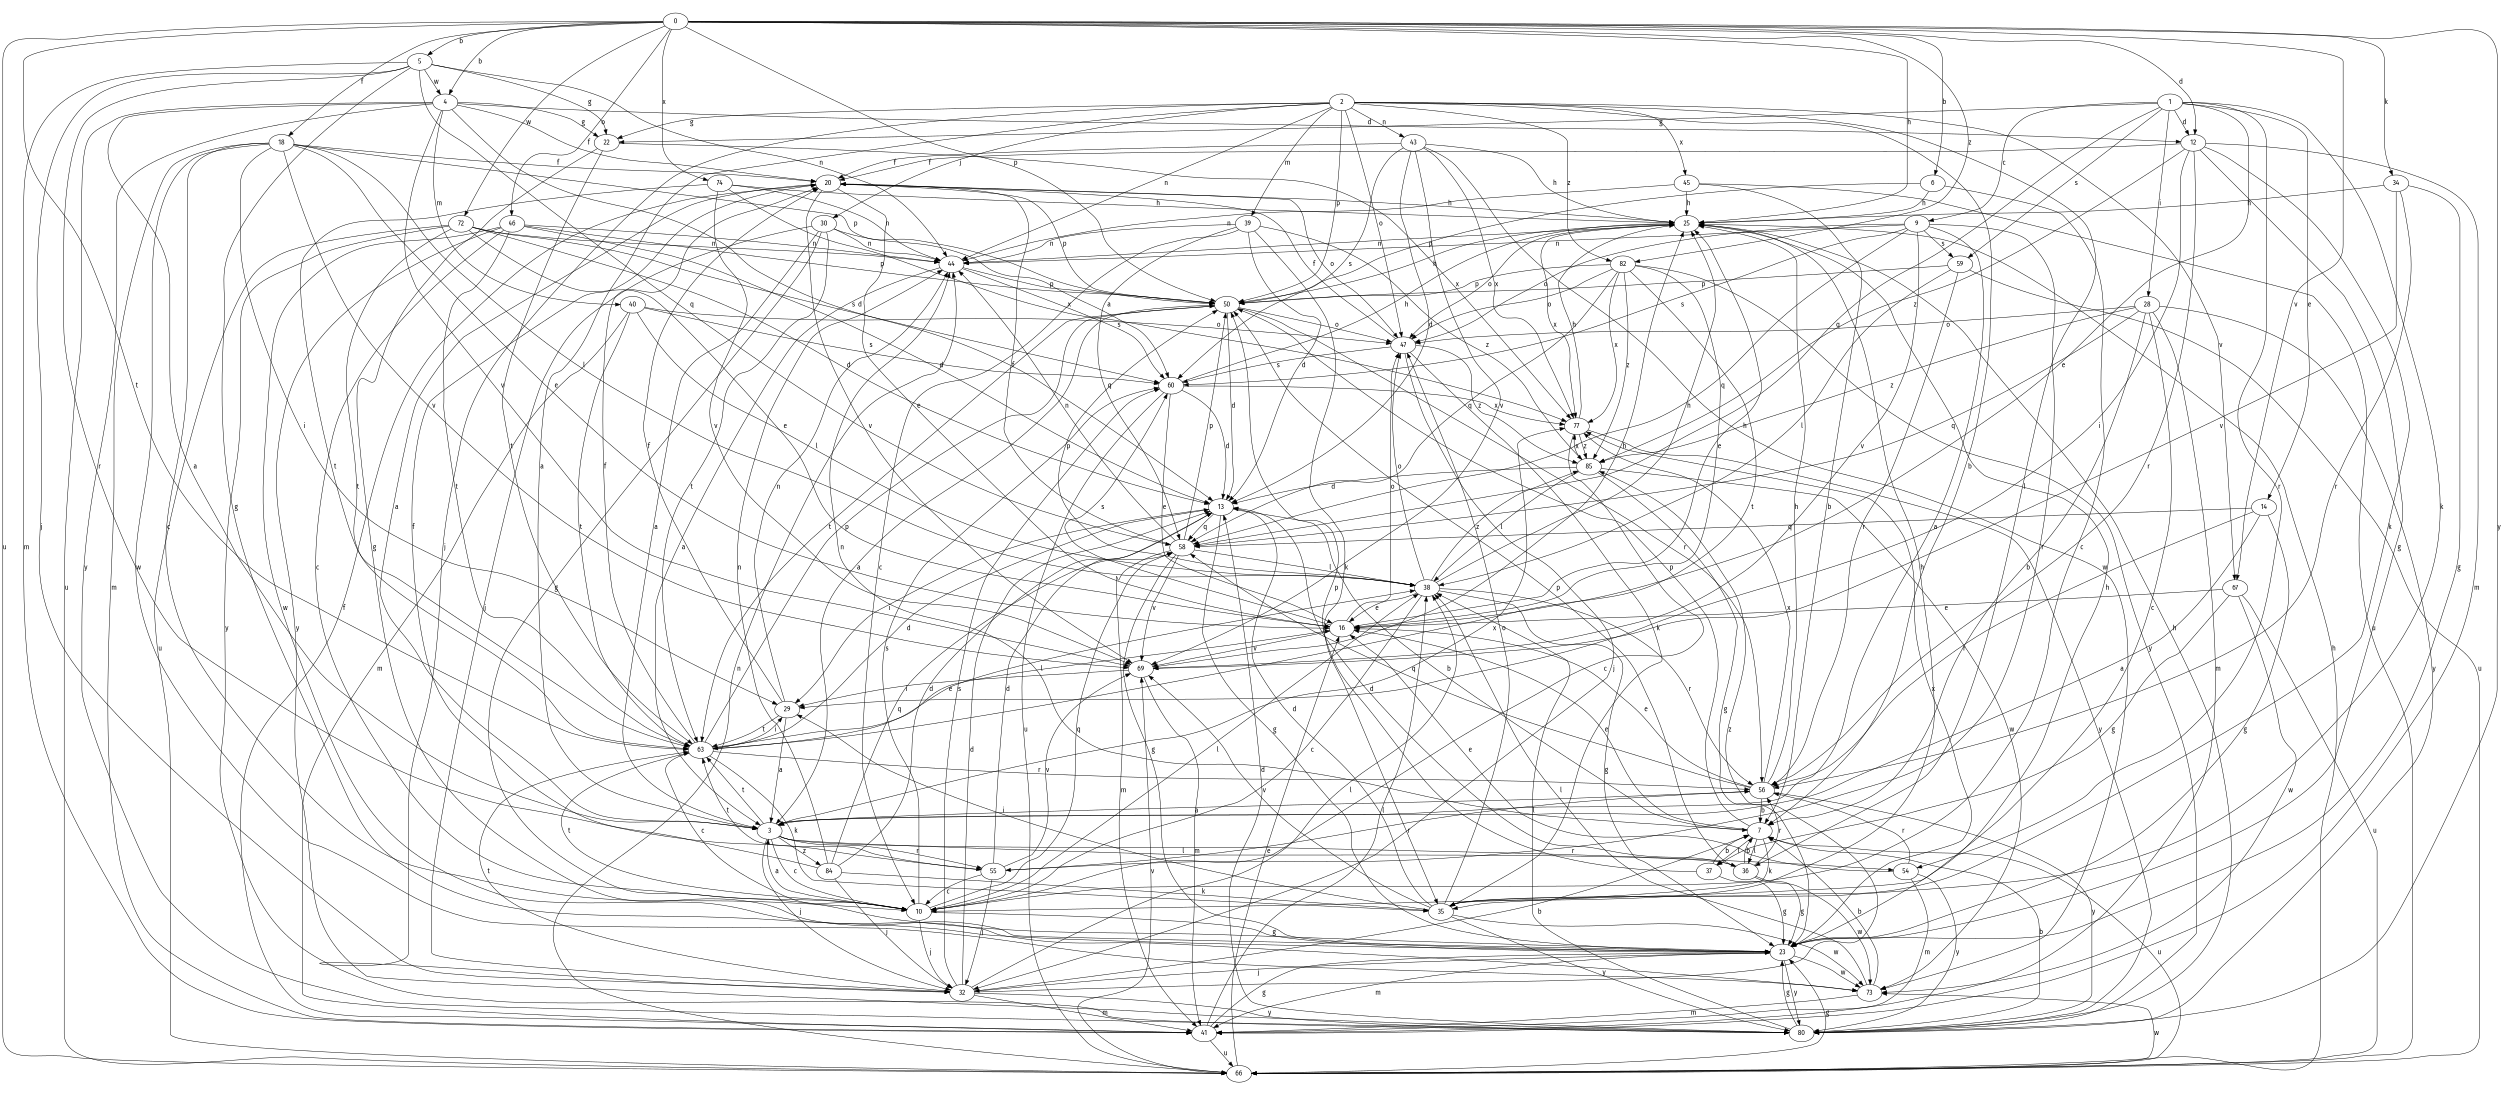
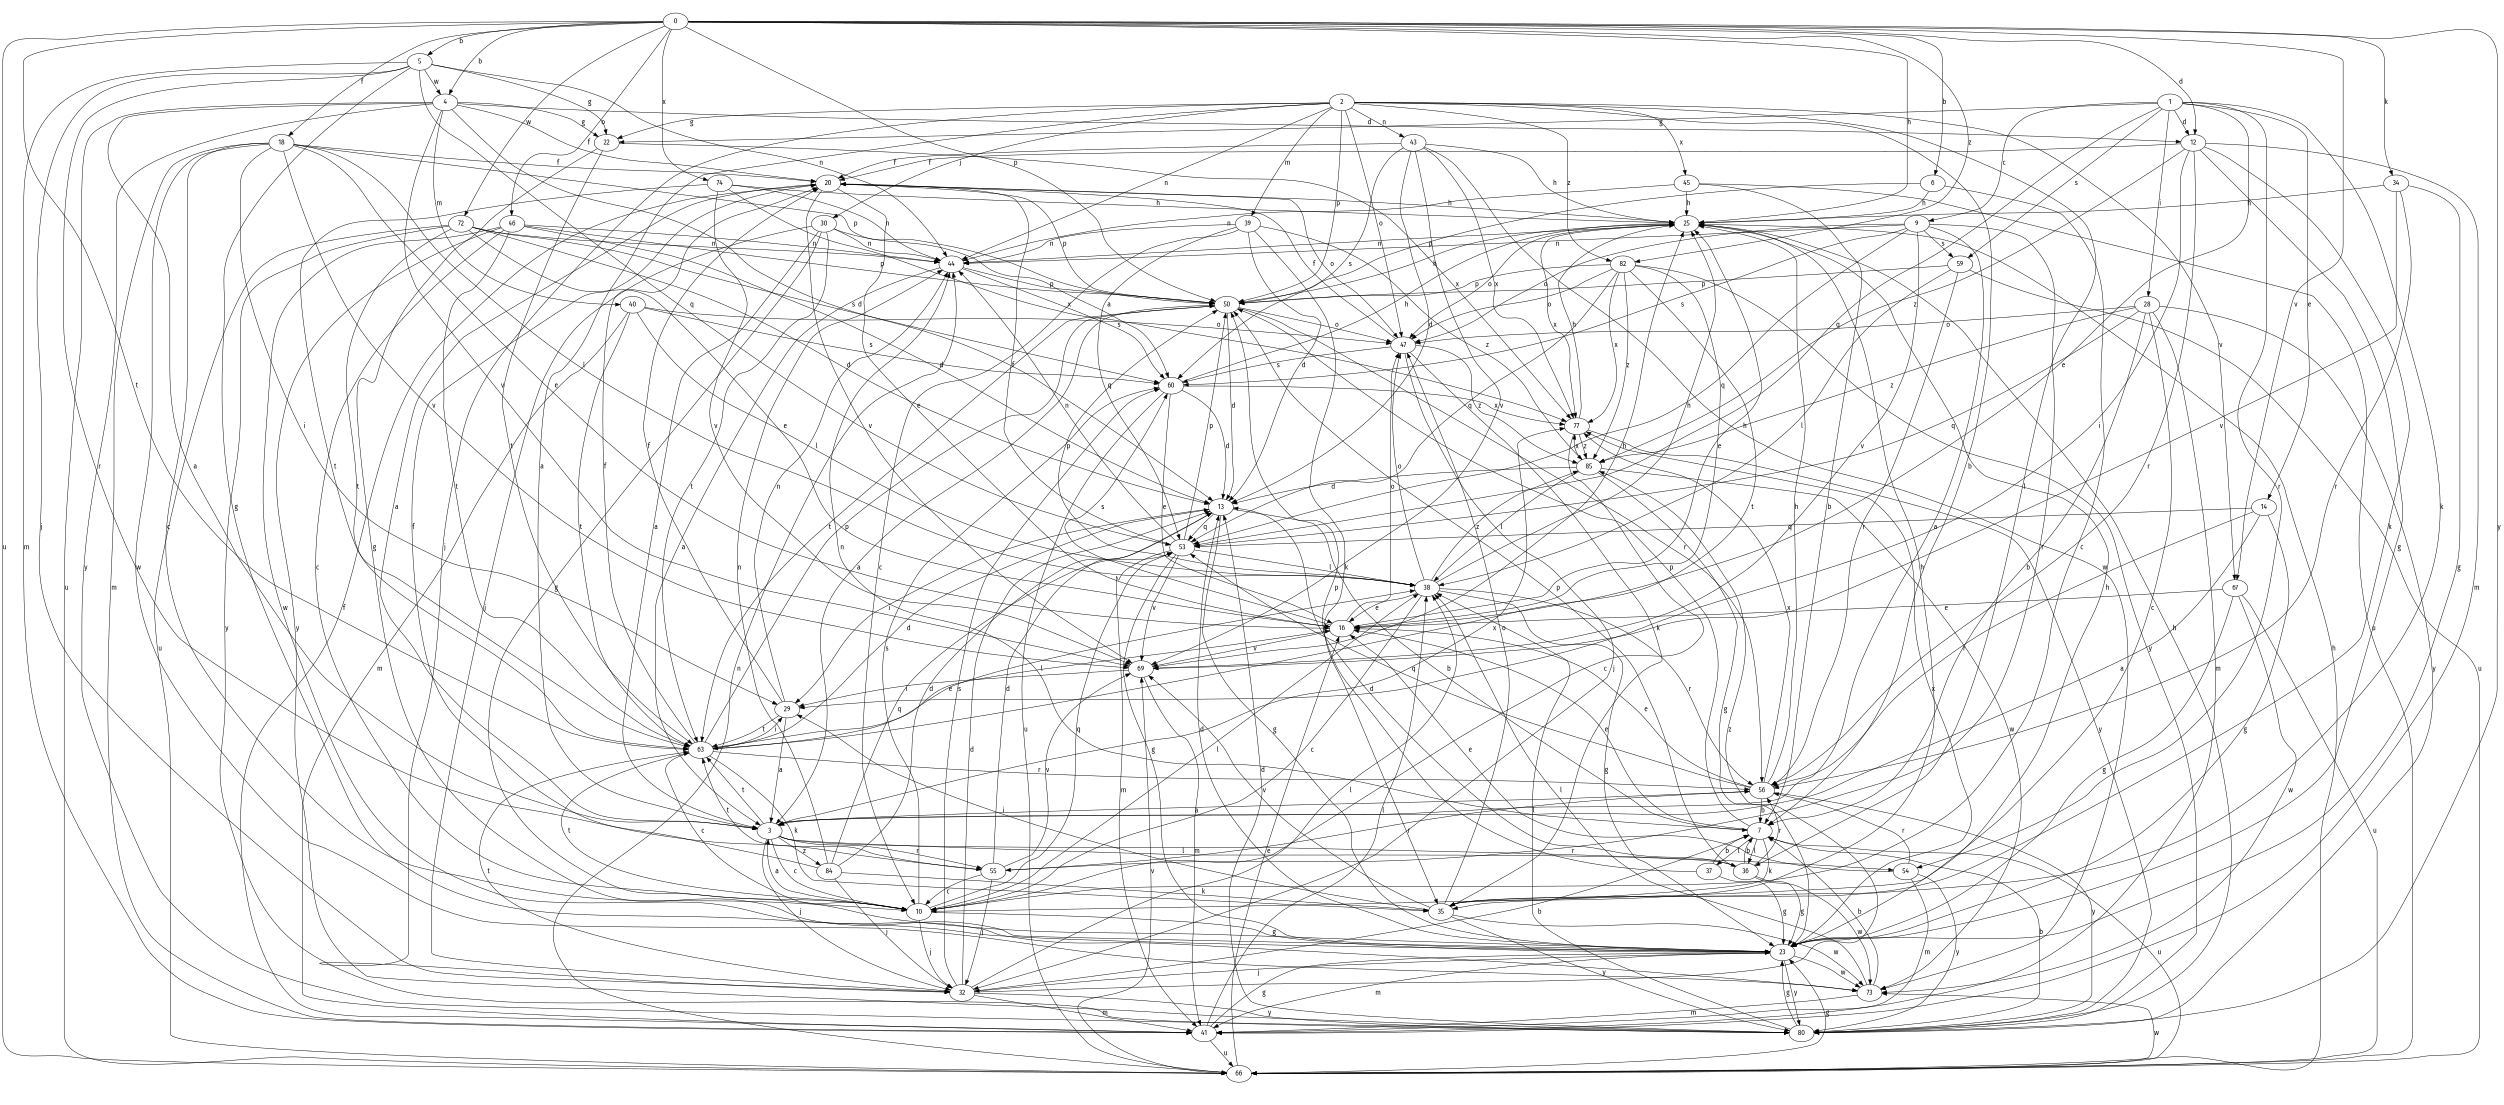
node "58": label "58" -> "53"
edge "35" -> "13": now "23" -> "13"
edge "67" -> "37": now "67" -> "23"
